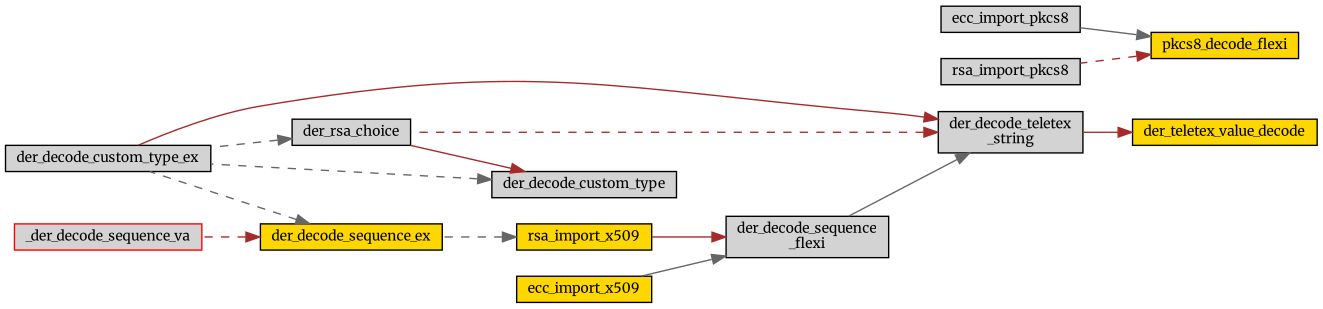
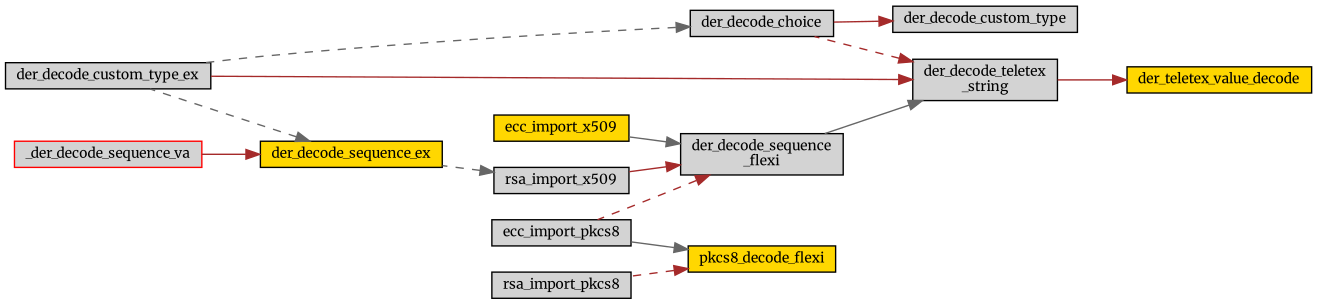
node "der_rsa_choice": label "der_rsa_choice" -> "der_decode_choice"
edge "der_decode_custom_type_ex" -> "der_decode_custom_type": removed
edge "ecc_import_pkcs8" -> "der_decode_sequence _flexi": added
edge "_der_decode_sequence_va" -> "der_decode_sequence_ex": style dashed -> solid
node "rsa_import_x509": fillcolor gold -> lightgrey
